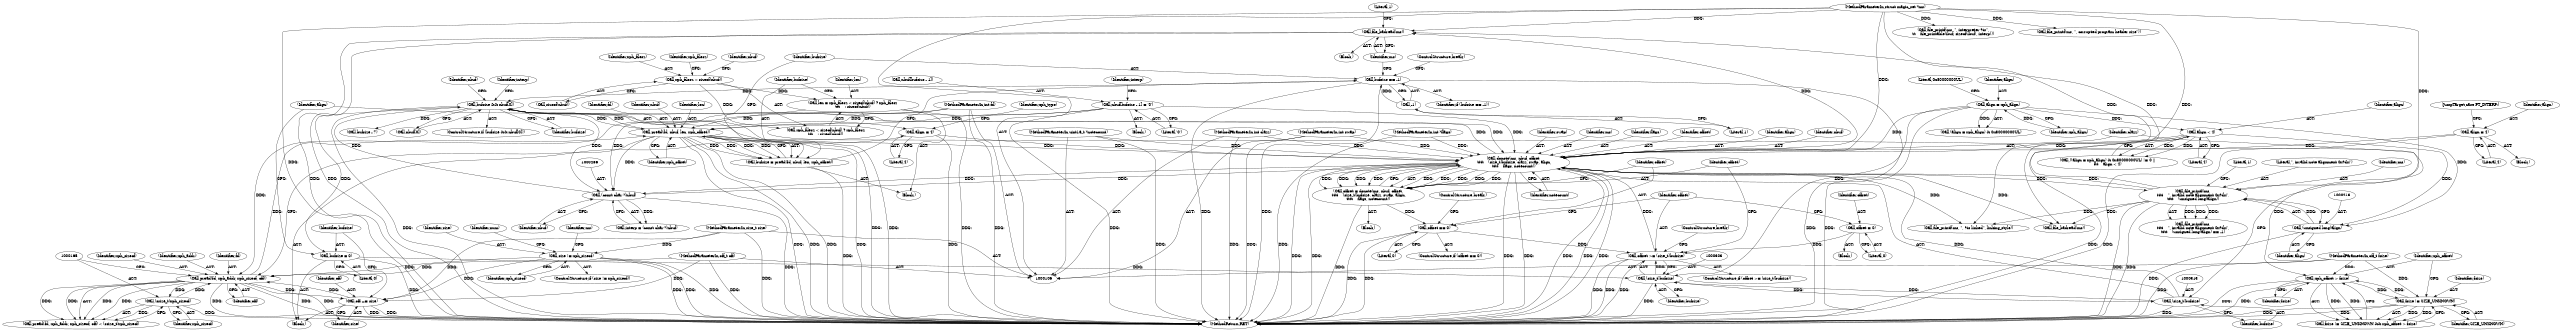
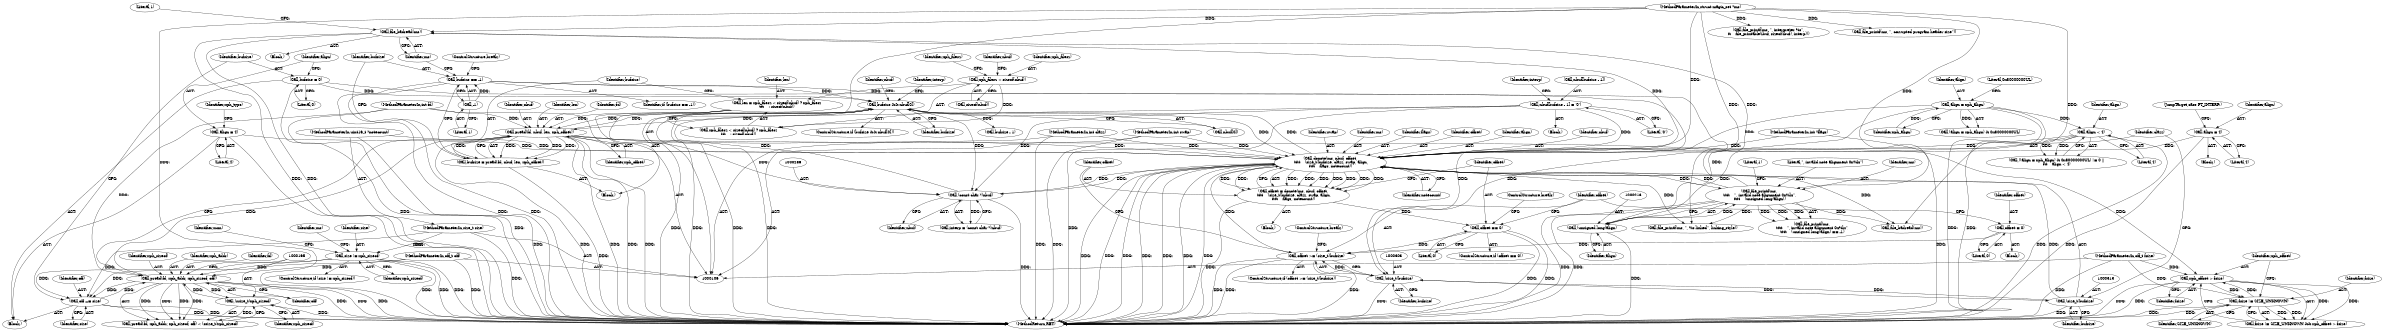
edge "(Call,bufsize && nbuf[0])" -> "(Call,bufsize = 0)": reversed
node "(Call,bufsize - 7)": label "(Call,bufsize - 7)" -> "(Call,bufsize - 1)"
edge "(MethodParameterIn,uint16_t *notecount)" -> "1000106": now "(MethodParameterIn,uint16_t *notecount)" -> "(MethodParameterIn,size_t size)"
